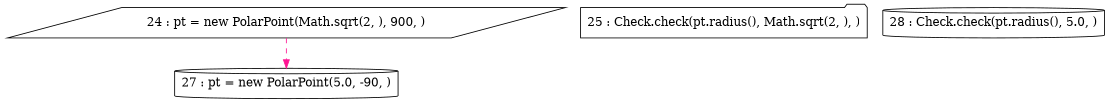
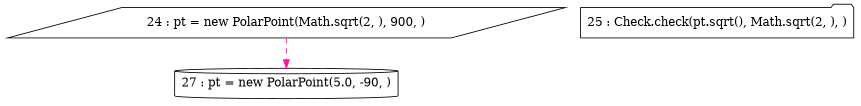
node "25 : Check.check(pt.radius(), Math.sqrt(2, ), )": label "25 : Check.check(pt.radius(), Math.sqrt(2, ), )" -> "25 : Check.check(pt.sqrt(), Math.sqrt(2, ), )"
node "28 : Check.check(pt.radius(), 5.0, )": removed
